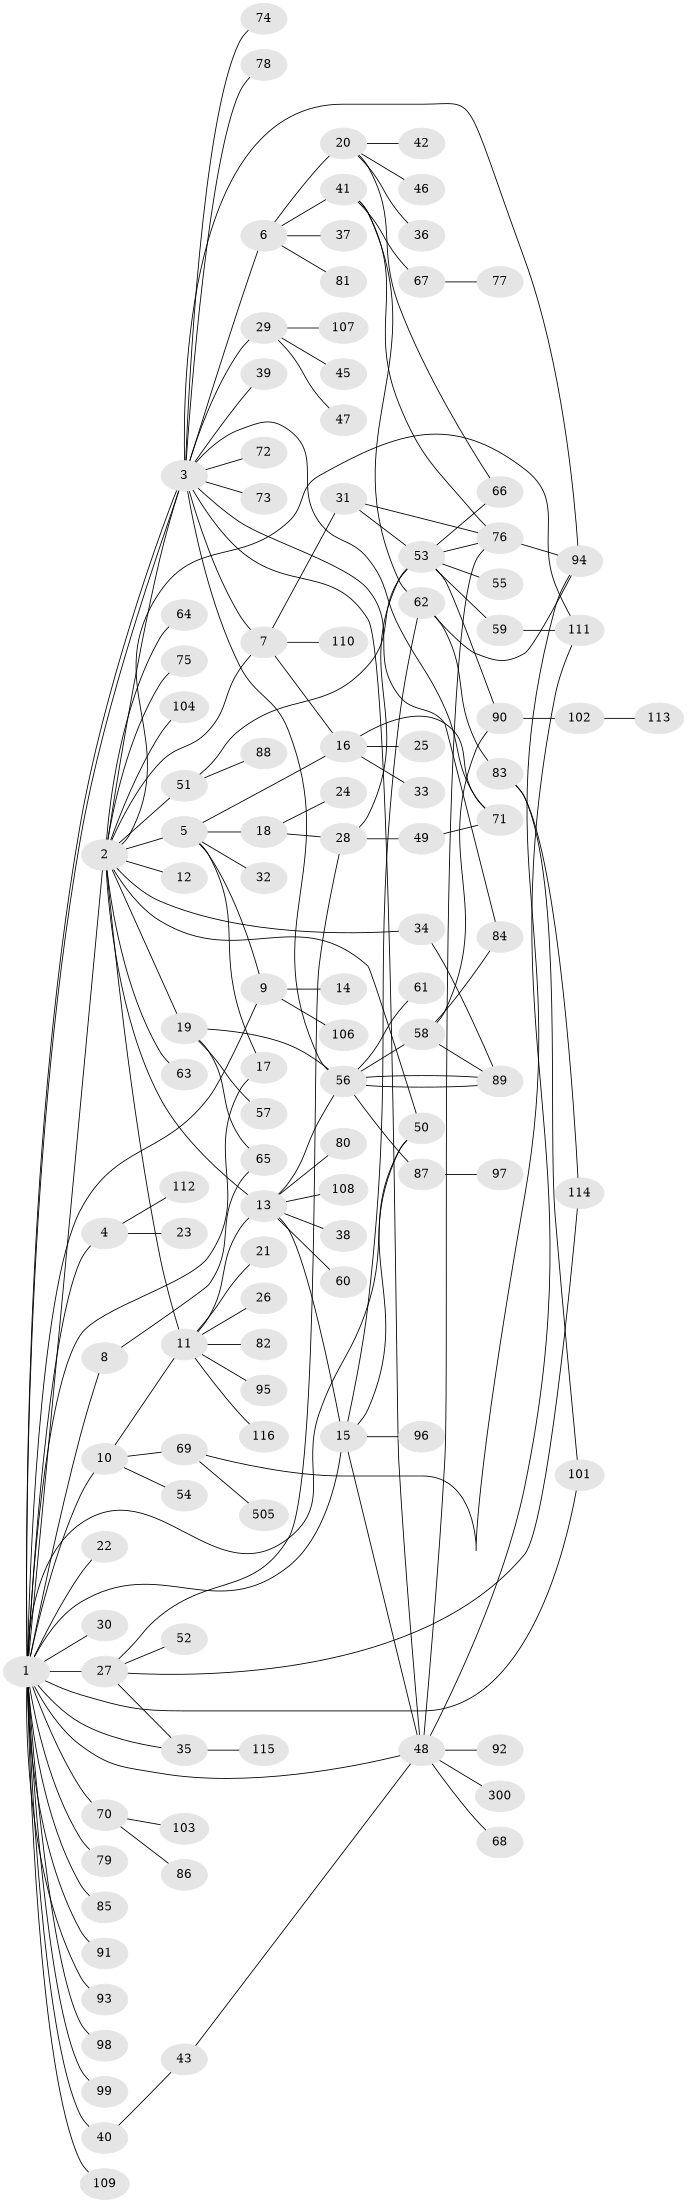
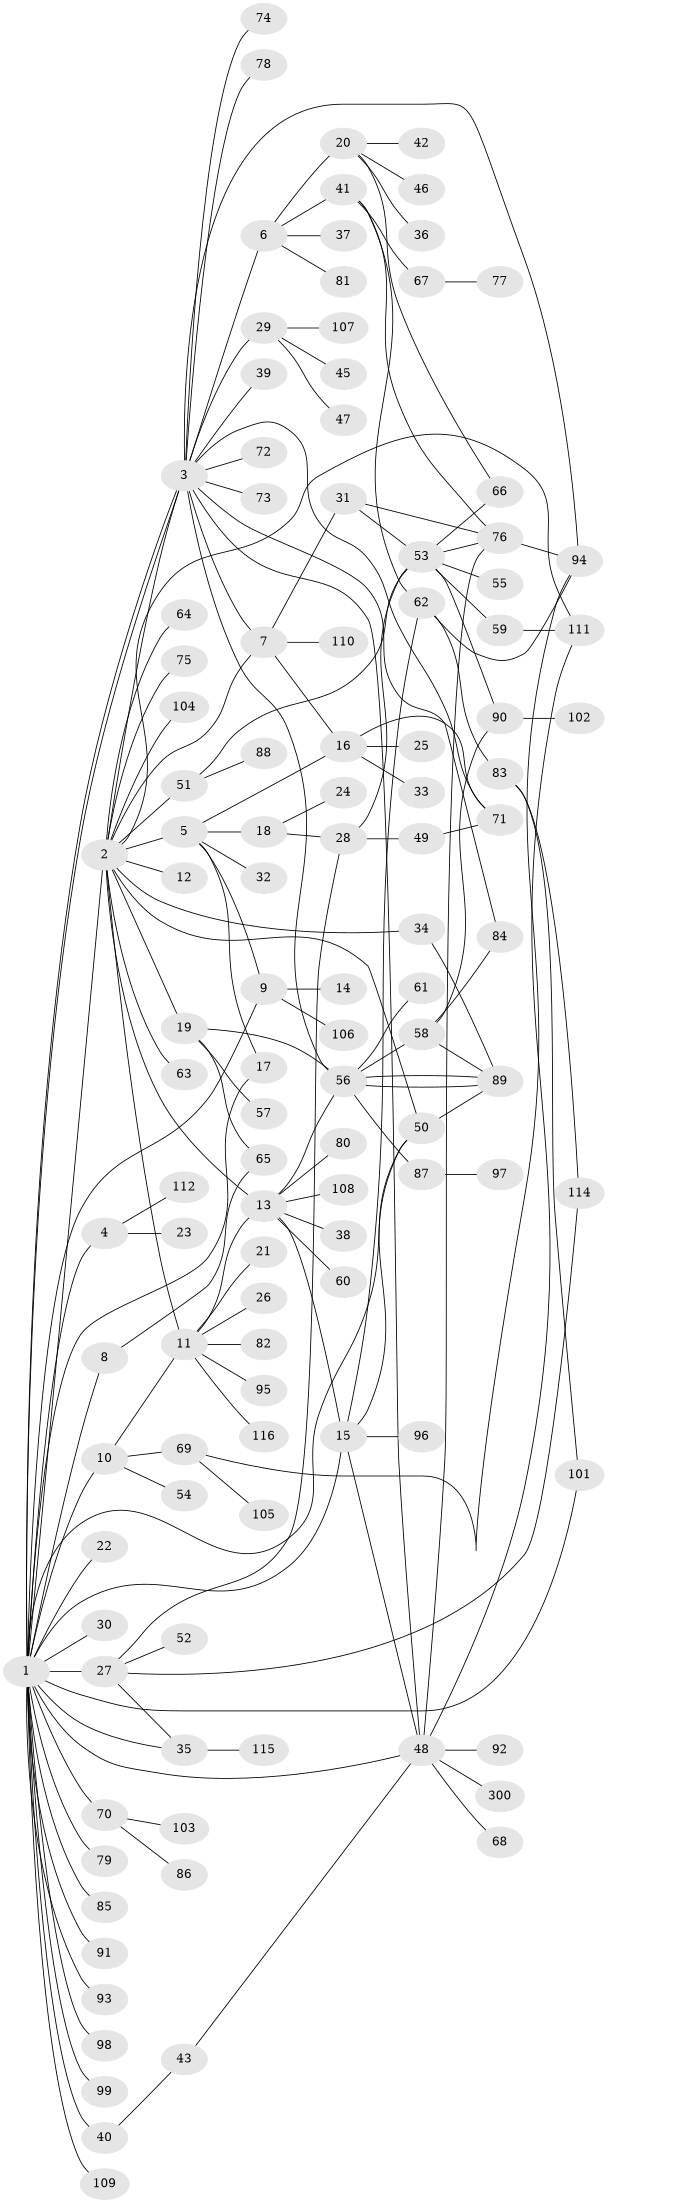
node "113": removed
edge "89" -- "50": added
node "505": label "505" -> "105"
